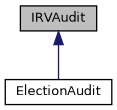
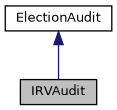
edge "ElectionAudit" -> "IRVAudit": reversed
